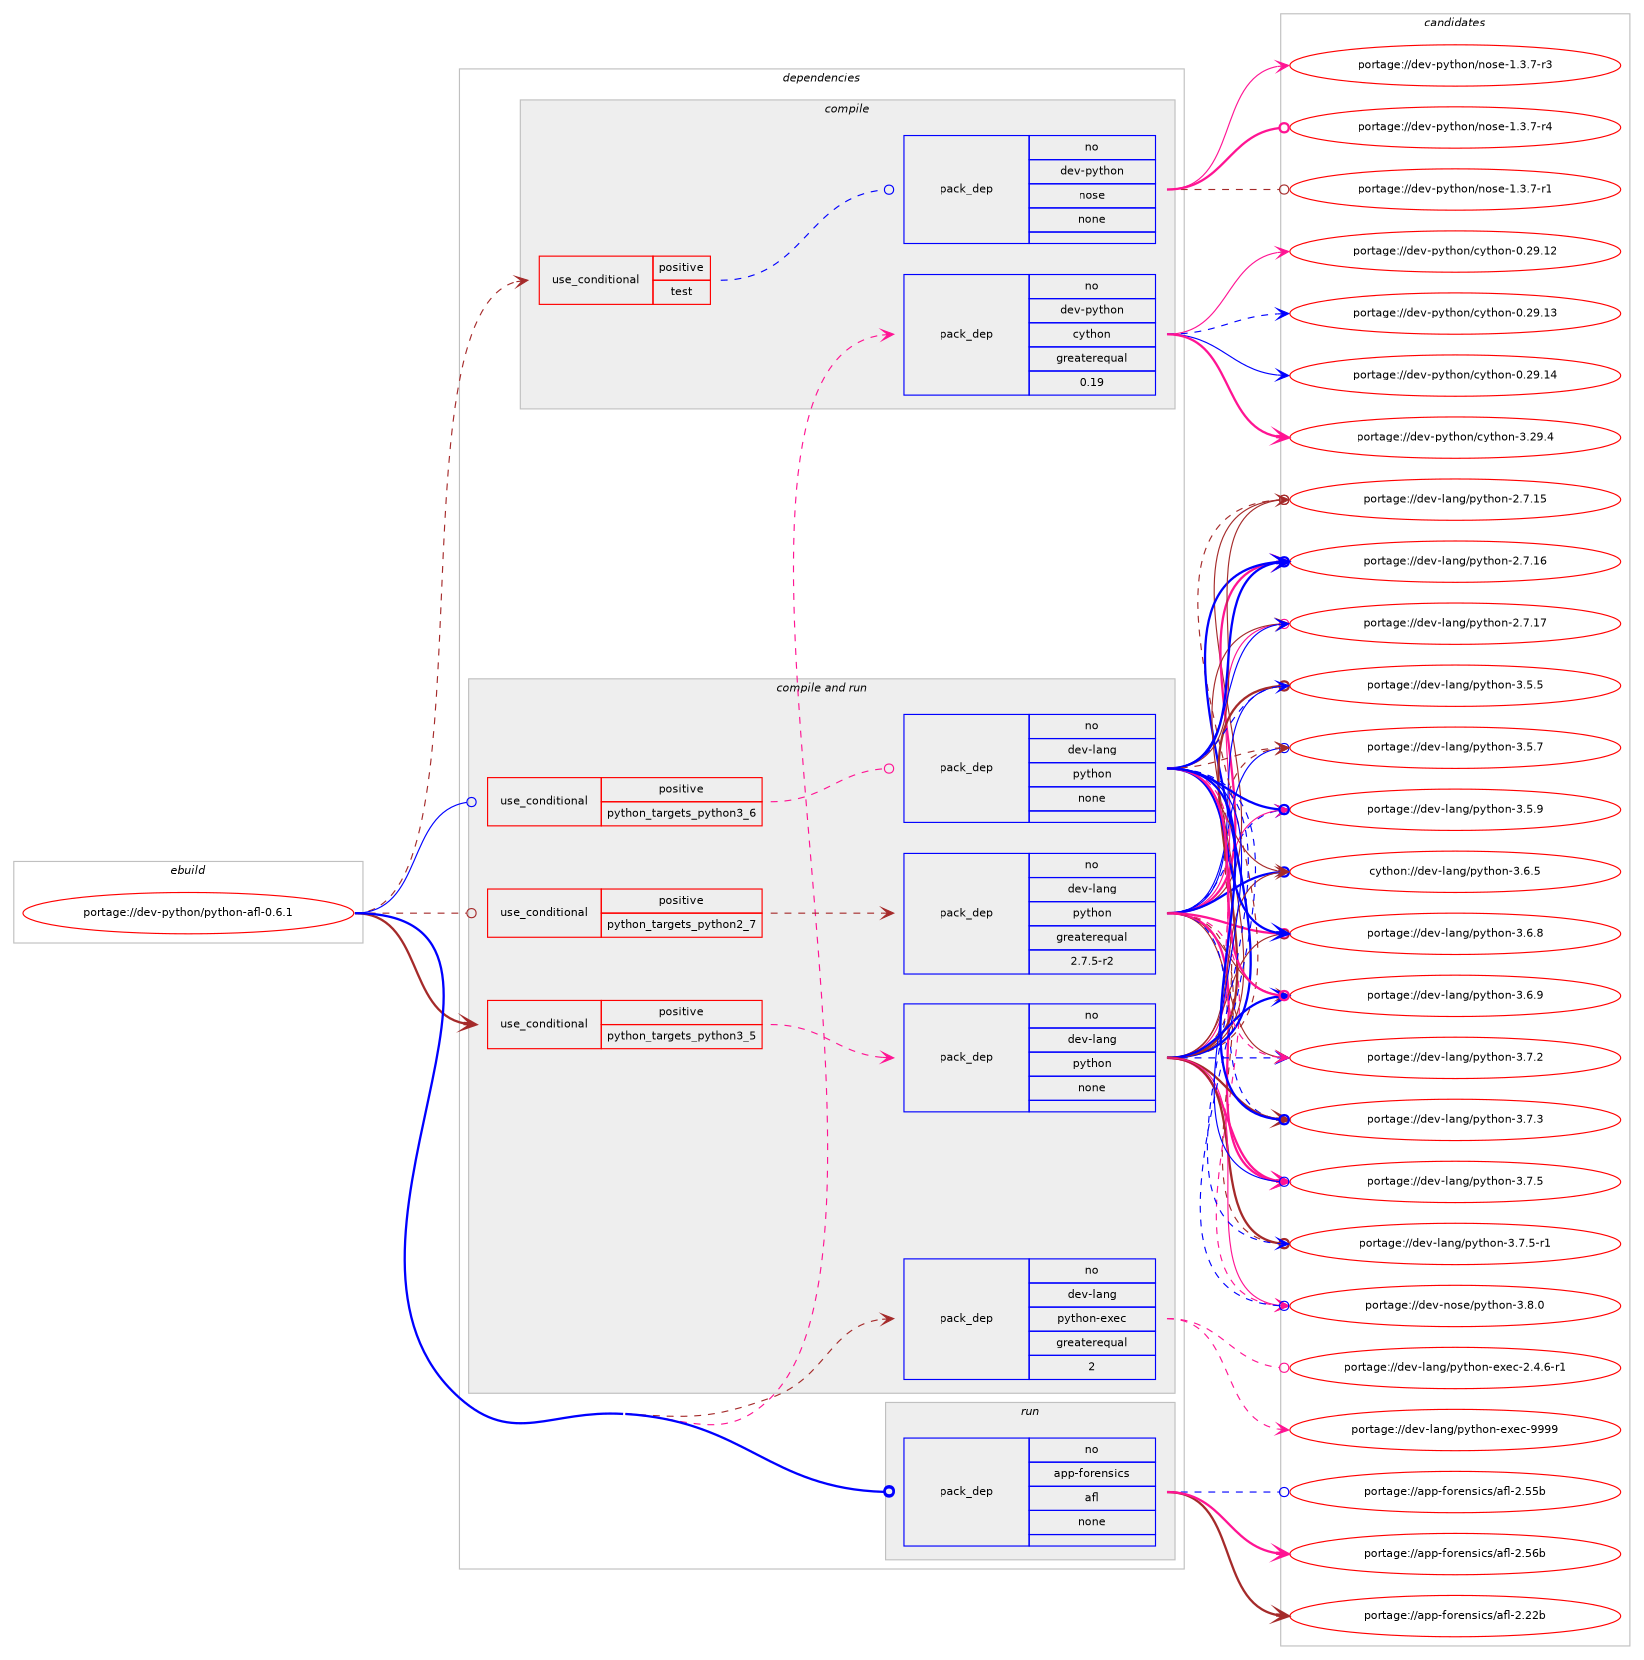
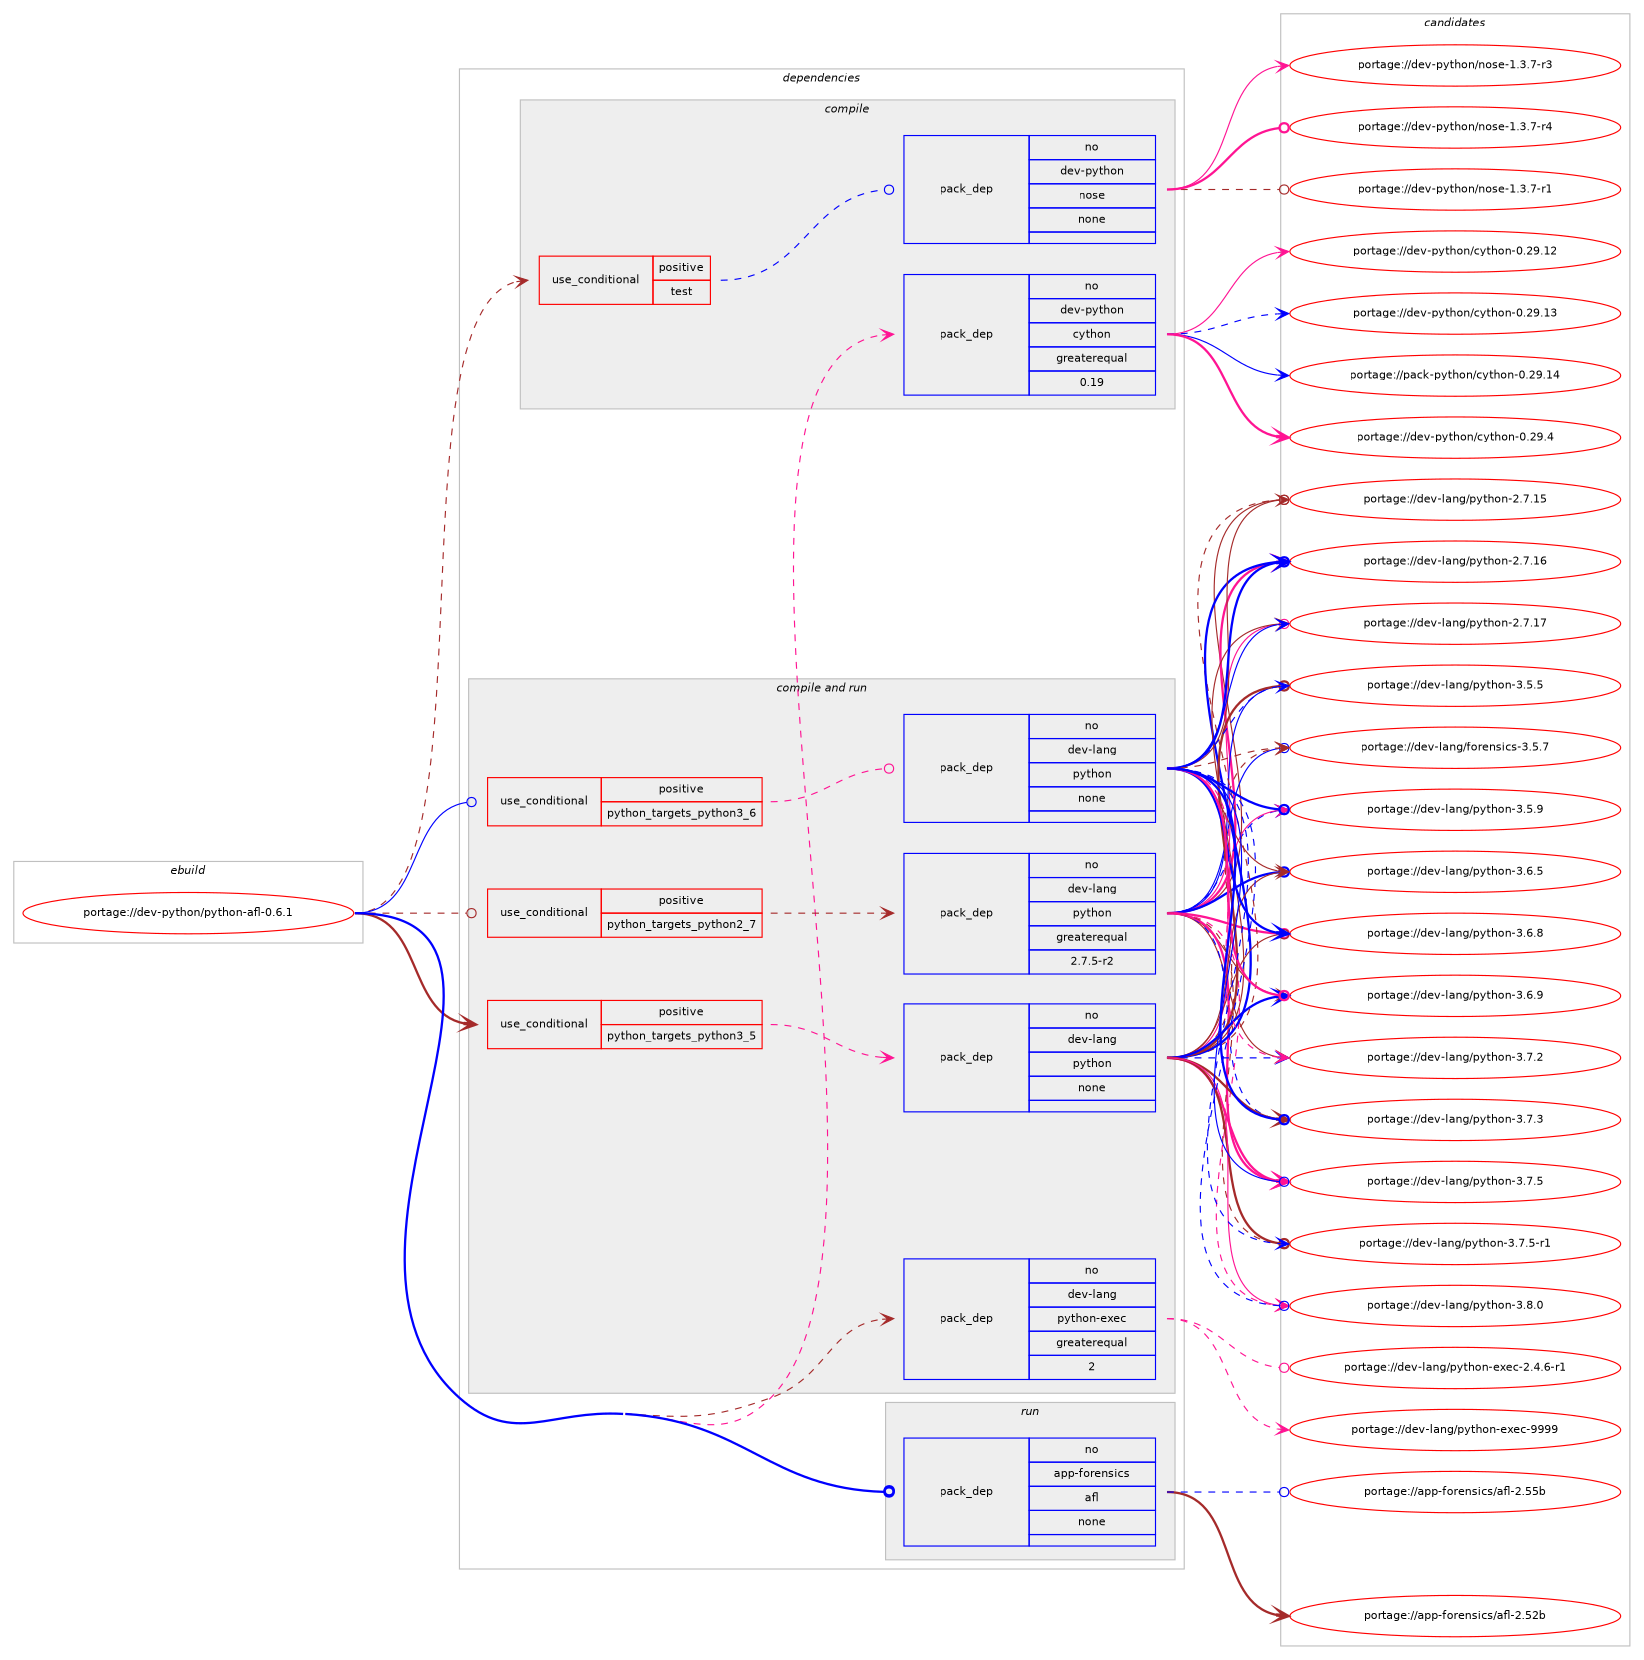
node "portage://dev-python/cython-0.29.14": label "portage://dev-python/cython-0.29.14" -> "portage://pack-python/cython-0.29.14"
node "portage://dev-python/cython-3.29.4": label "portage://dev-python/cython-3.29.4" -> "portage://dev-python/cython-0.29.4"
node "portage://dev-lang/python-3.5.7": label "portage://dev-lang/python-3.5.7" -> "portage://dev-lang/forensics-3.5.7"
node "cython://dev-lang/python-3.6.5": label "cython://dev-lang/python-3.6.5" -> "portage://dev-lang/python-3.6.5"
node "portage://dev-nose/python-3.8.0": label "portage://dev-nose/python-3.8.0" -> "portage://dev-lang/python-3.8.0"
node "portage://app-forensics/afl-2.56b": removed
node "portage://app-forensics/afl-2.22b": label "portage://app-forensics/afl-2.22b" -> "portage://app-forensics/afl-2.52b"
